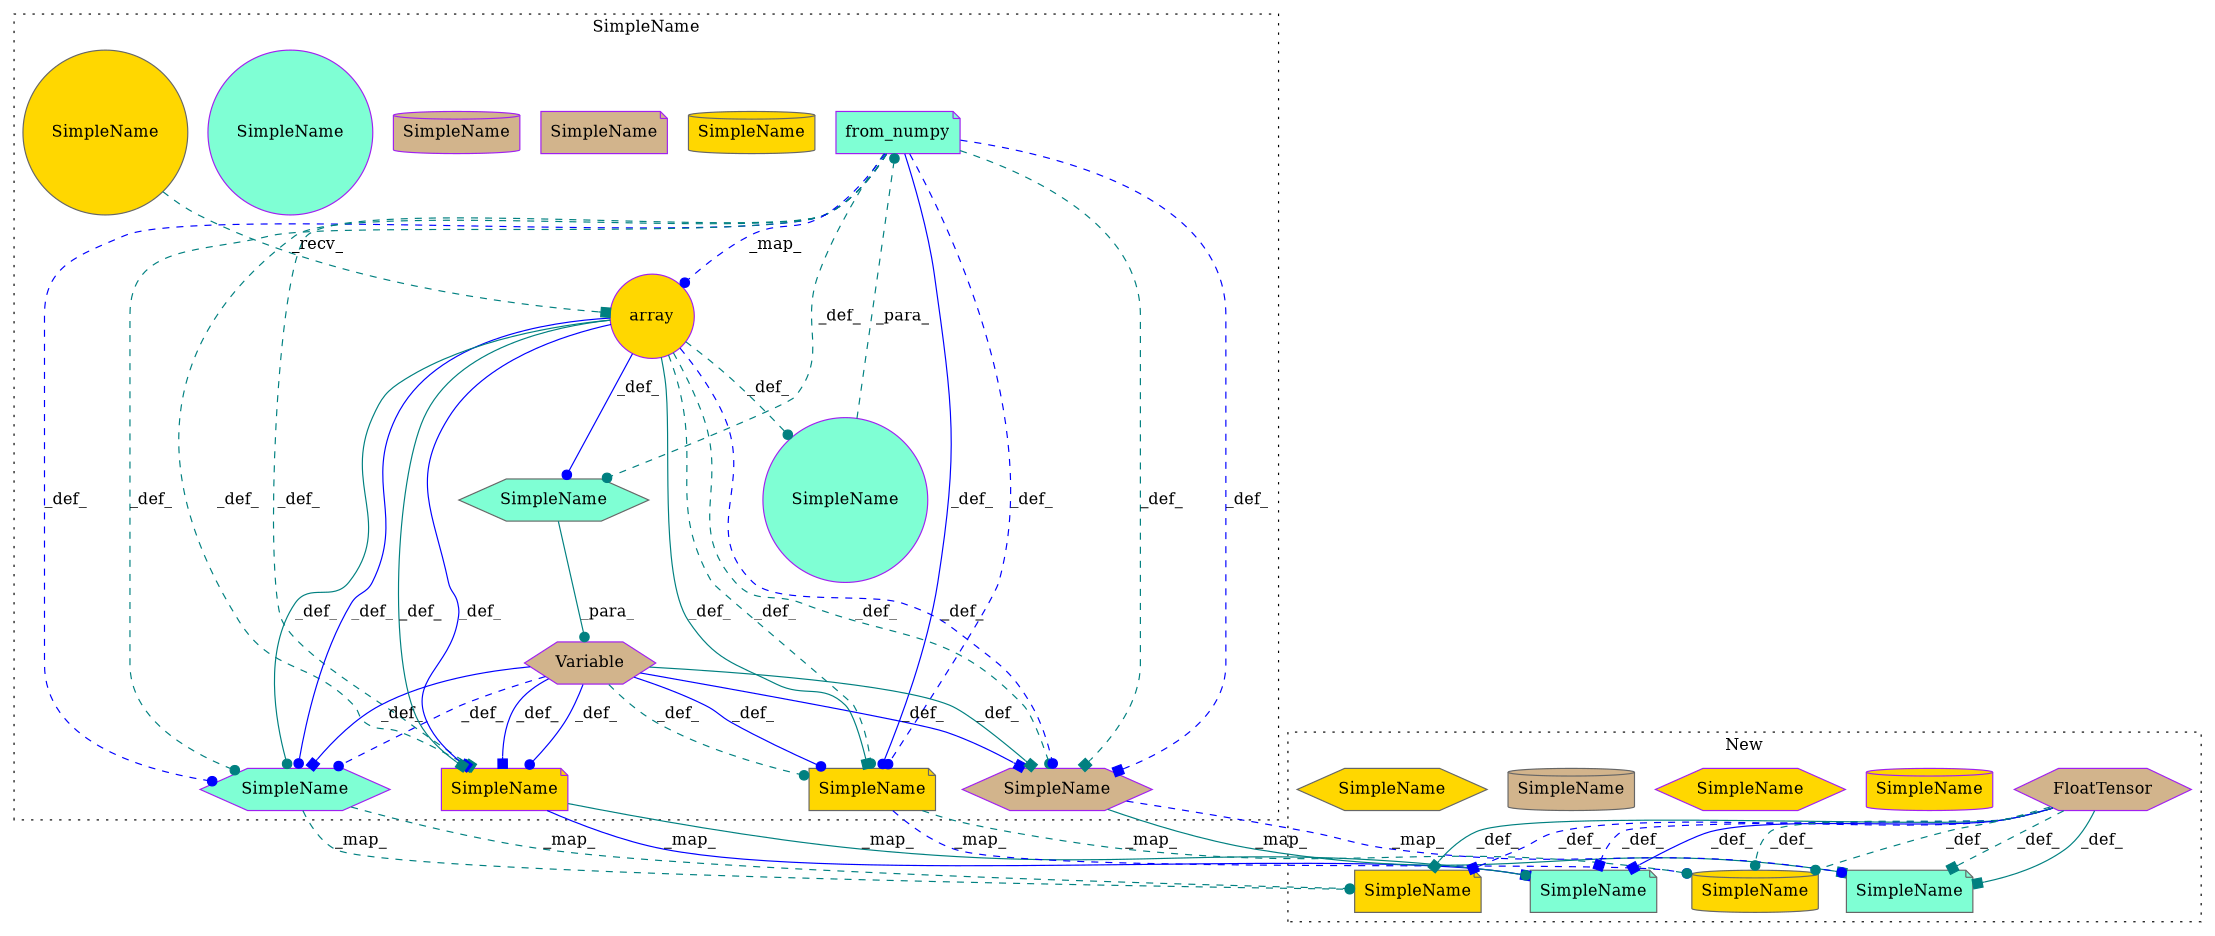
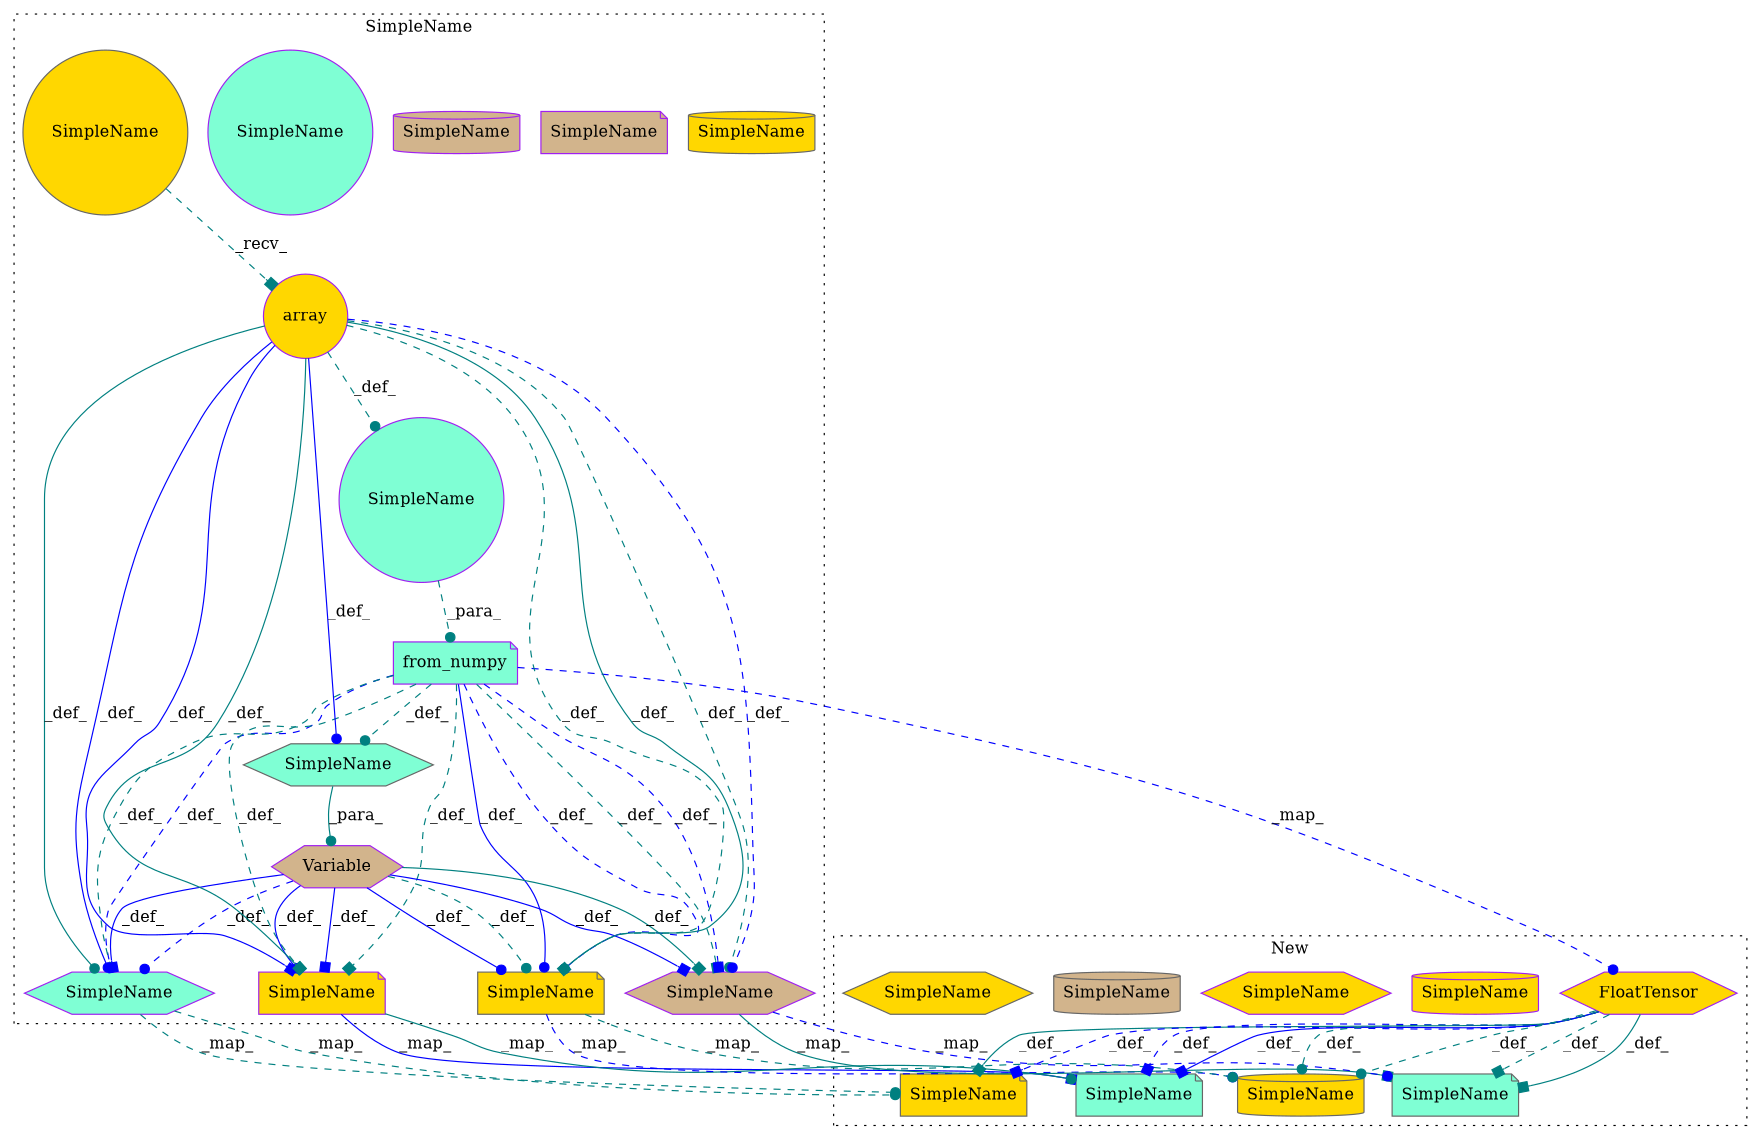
edge "from_numpy" -> "array": now "from_numpy" -> "FloatTensor"
node "FloatTensor": fillcolor tan -> gold
